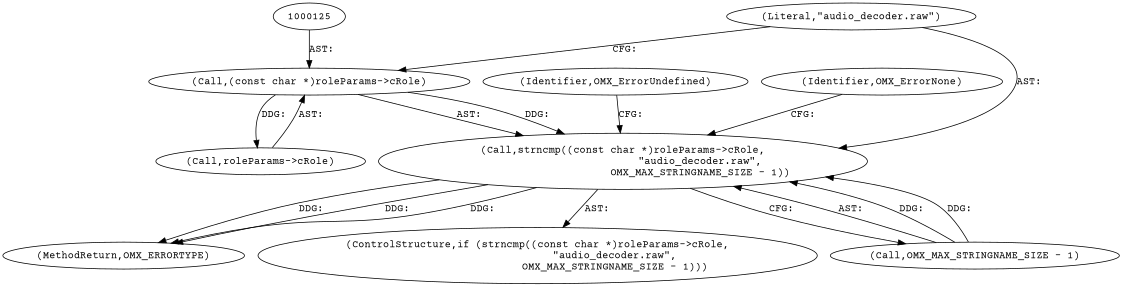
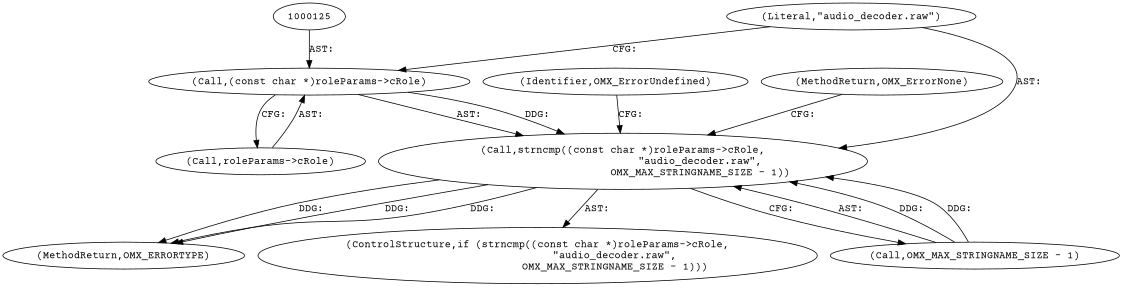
node "(Identifier,OMX_ErrorNone)": label "(Identifier,OMX_ErrorNone)" -> "(MethodReturn,OMX_ErrorNone)"
edge "(Call,(const char *)roleParams->cRole)" -> "(Call,roleParams->cRole)": label "DDG: " -> "CFG: "
